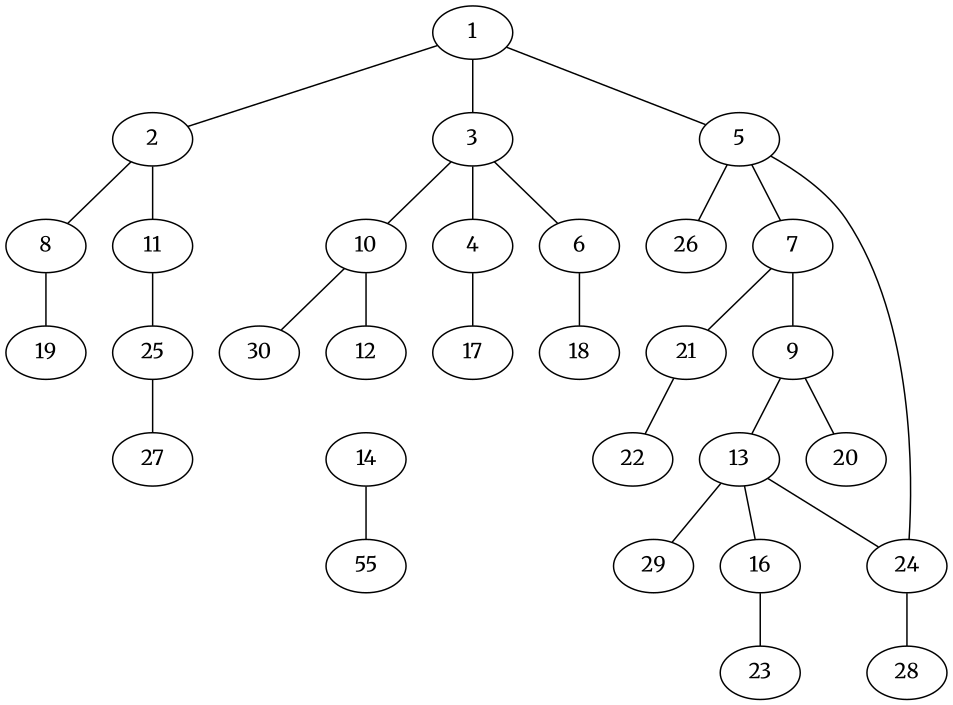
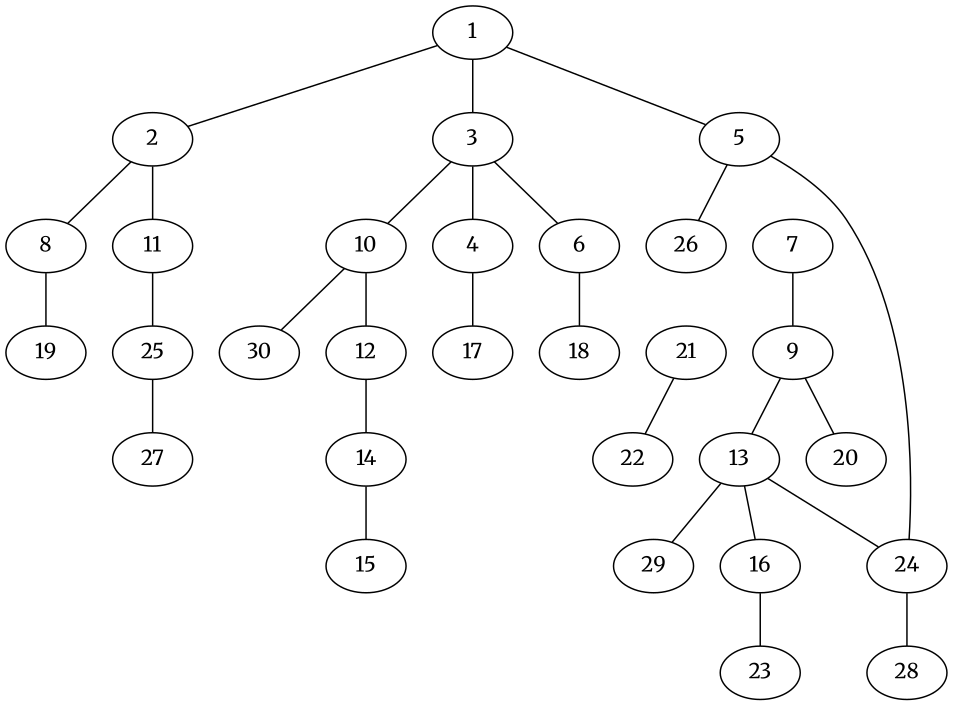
edge "5" -- "7": removed
edge "7" -- "21": removed
edge "12" -- "14": added
node "55": label "55" -> "15"
